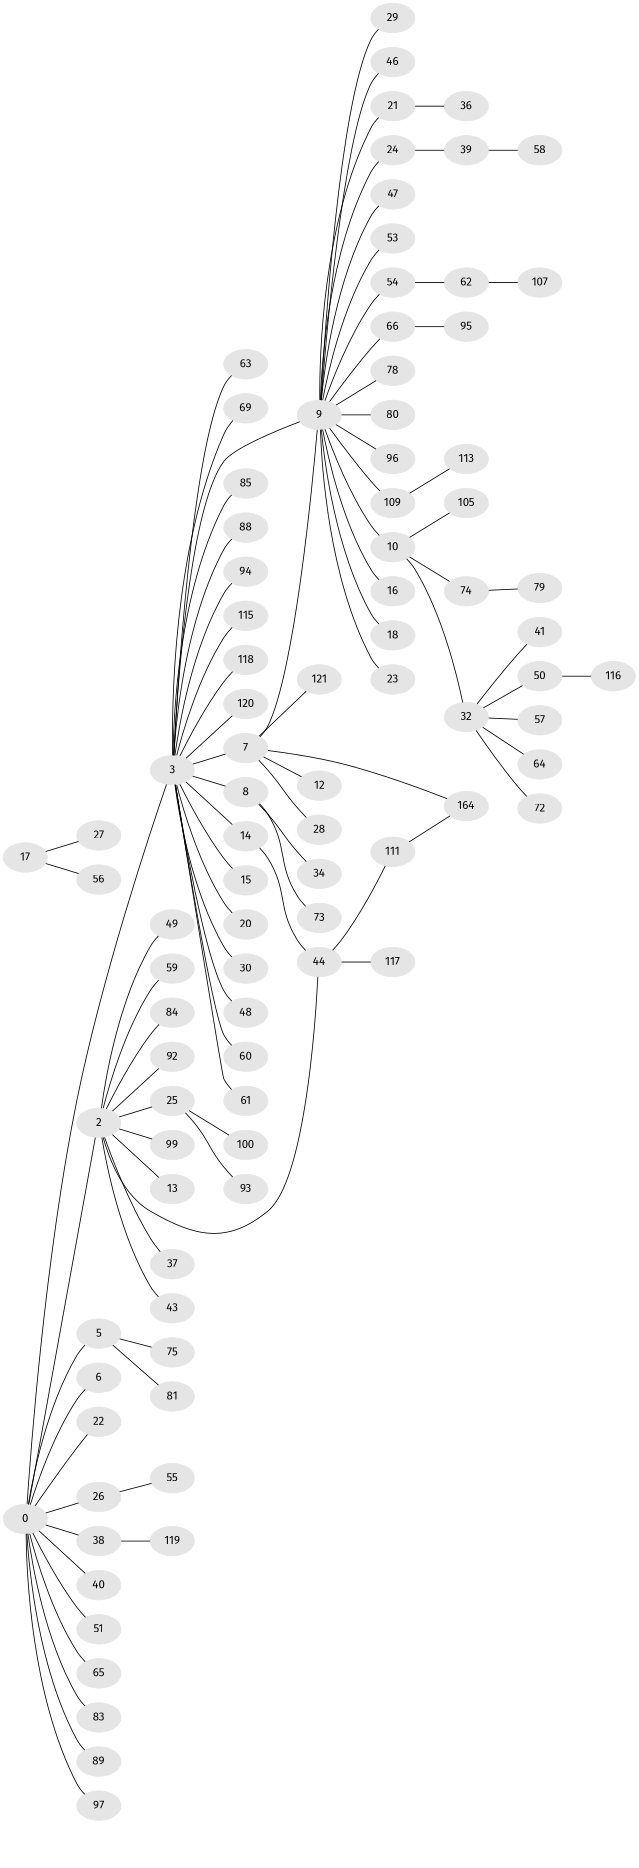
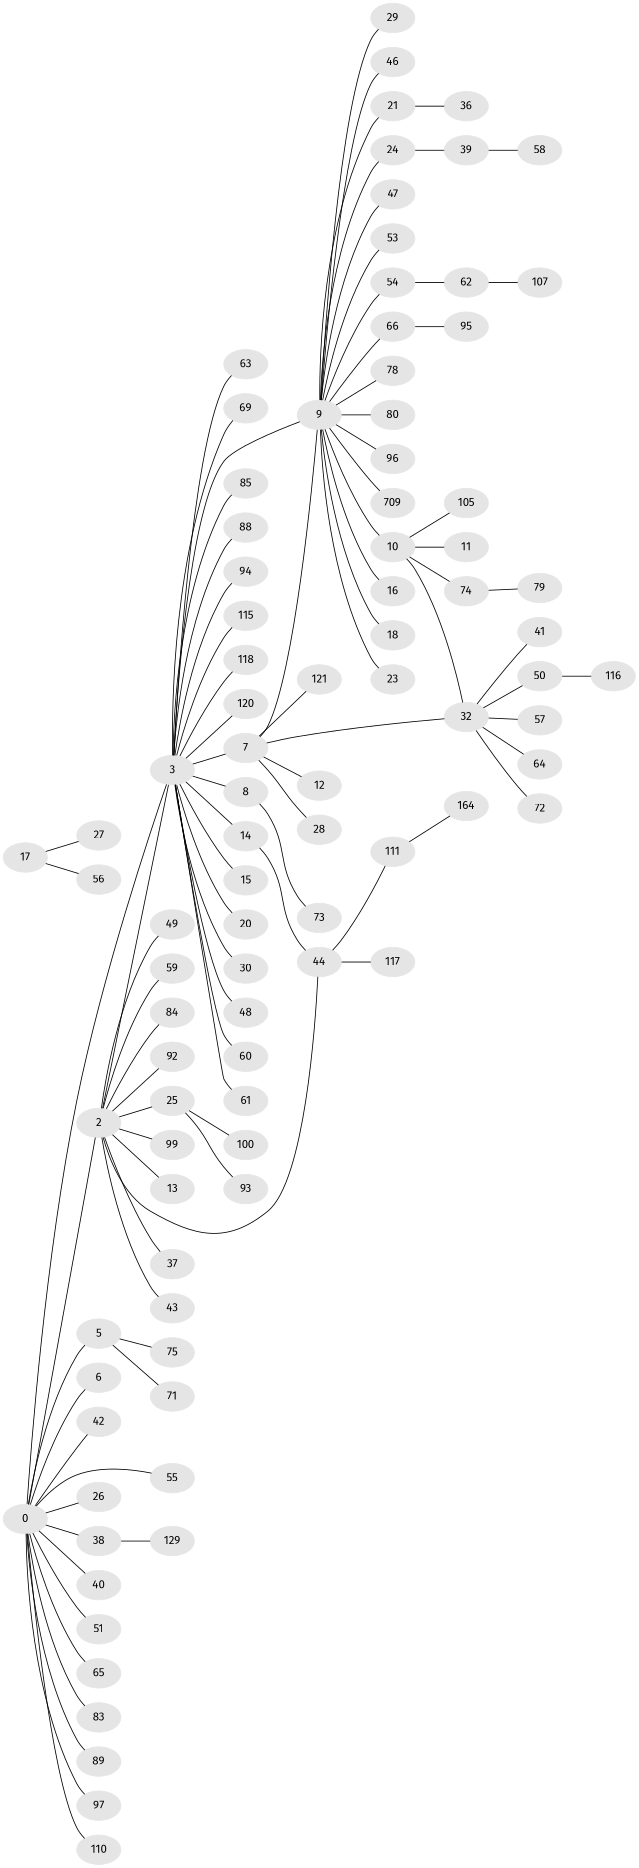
node "113": removed
node "109": label "109" -> "709"
node "11": added
edge "7" -- "164": now "7" -- "32"
node "34": removed
edge "3" -- "2": added
node "81": label "81" -> "71"
node "22": label "22" -> "42"
edge "55" -- "26": now "55" -- "0"
node "119": label "119" -> "129"
node "110": added
